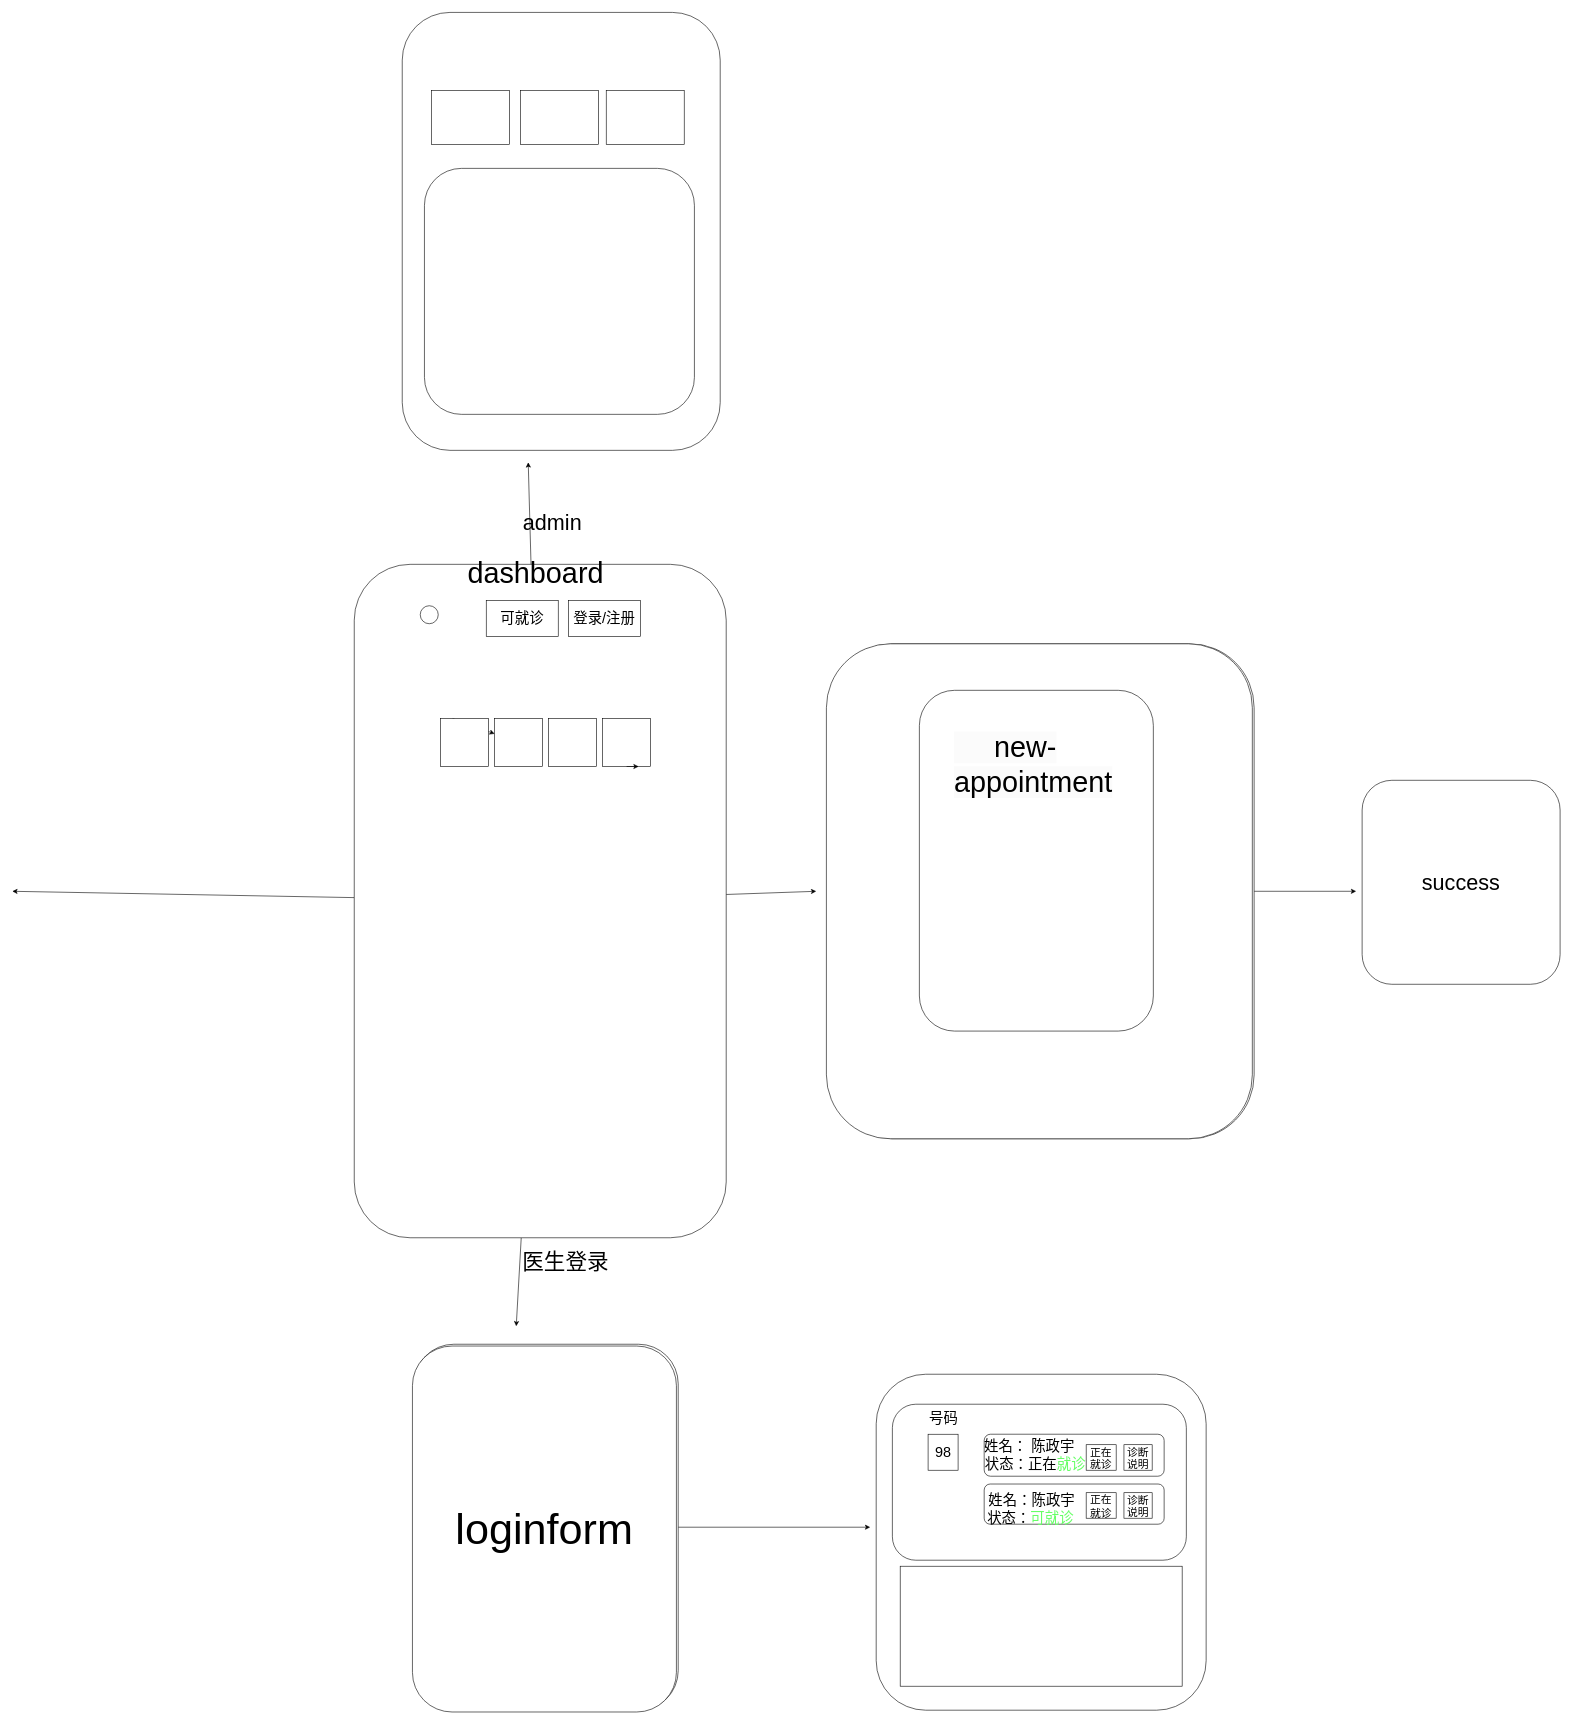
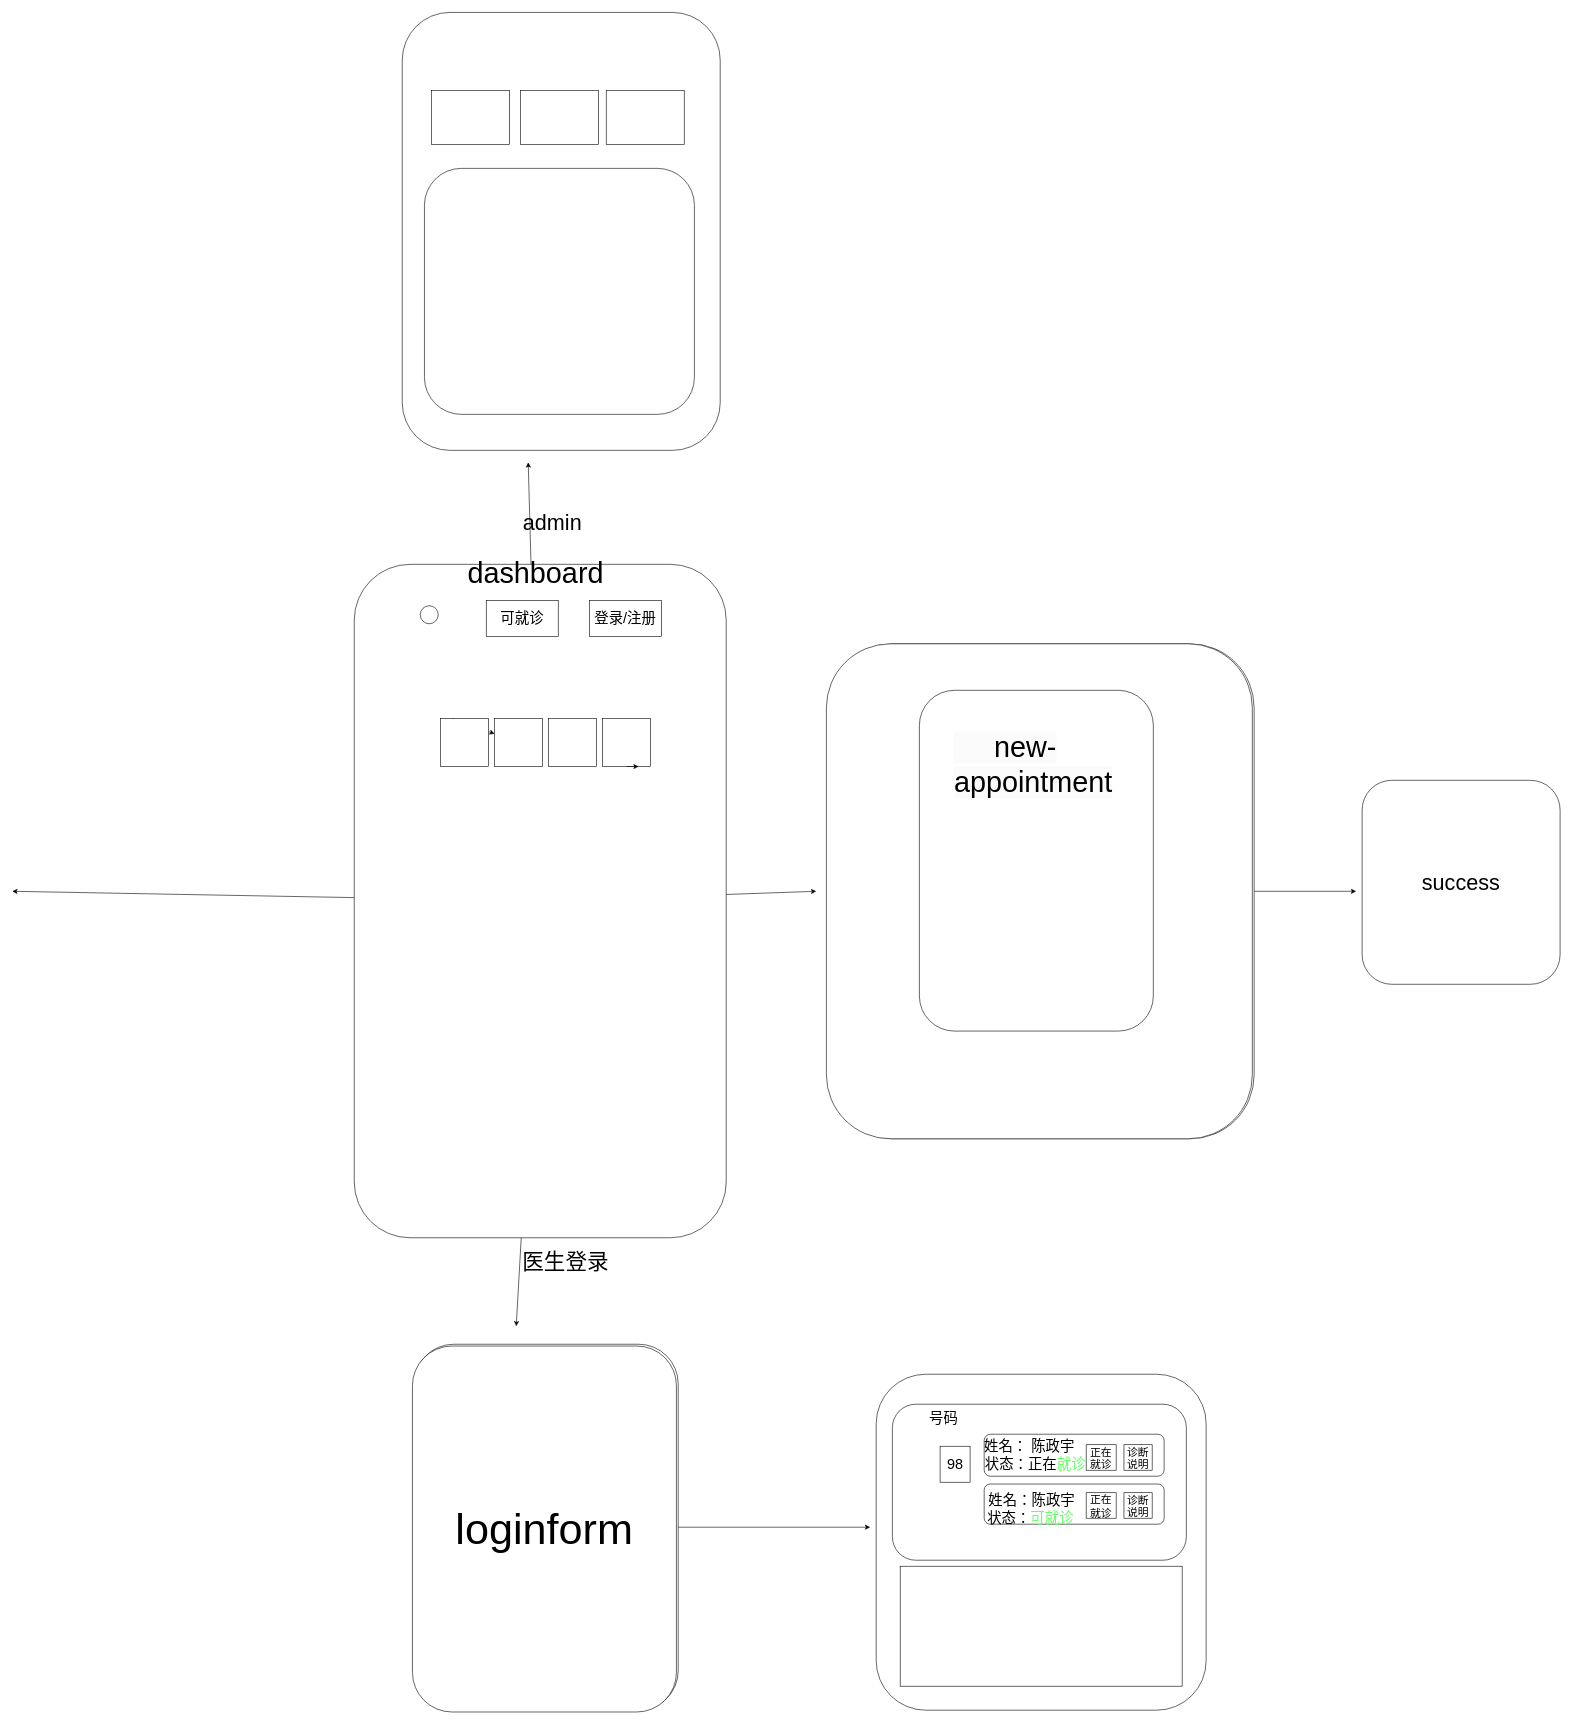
node "登录/注册": moved (605, 618) -> (626, 618)
node "98": moved (943, 1452) -> (955, 1464)
